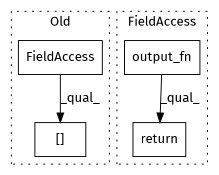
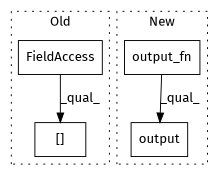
cluster "FieldAccess": label "FieldAccess" -> "New"
node "return": label "return" -> "output"
